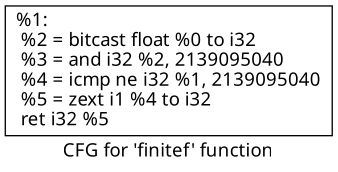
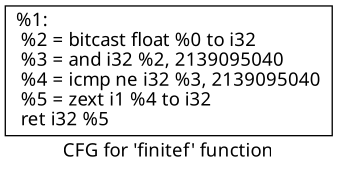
node "%1:": text "%4 = icmp ne i32 %1, 2139095040" -> "%4 = icmp ne i32 %3, 2139095040"
